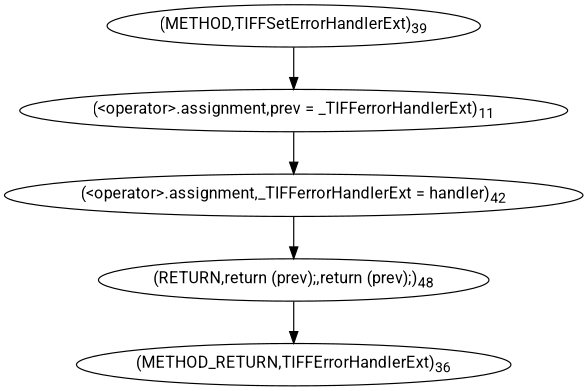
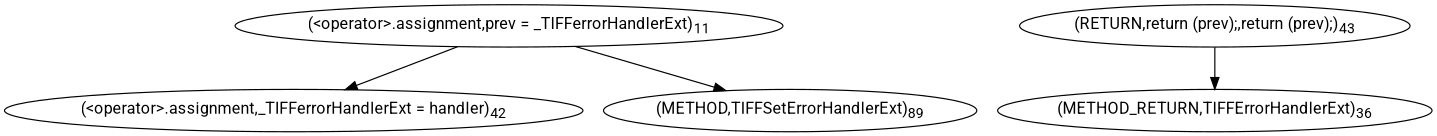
node "(METHOD,TIFFSetErrorHandlerExt)": text "39" -> "89"
edge "(METHOD,TIFFSetErrorHandlerExt)" -> "(<operator>.assignment,prev = _TIFFerrorHandlerExt)": reversed
edge "(<operator>.assignment,_TIFFerrorHandlerExt = handler)" -> "(RETURN,return (prev);,return (prev);)": removed
node "(RETURN,return (prev);,return (prev);)": text "48" -> "43"
